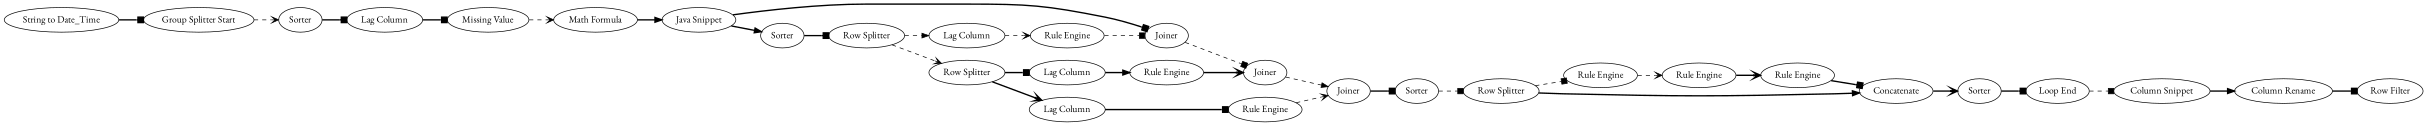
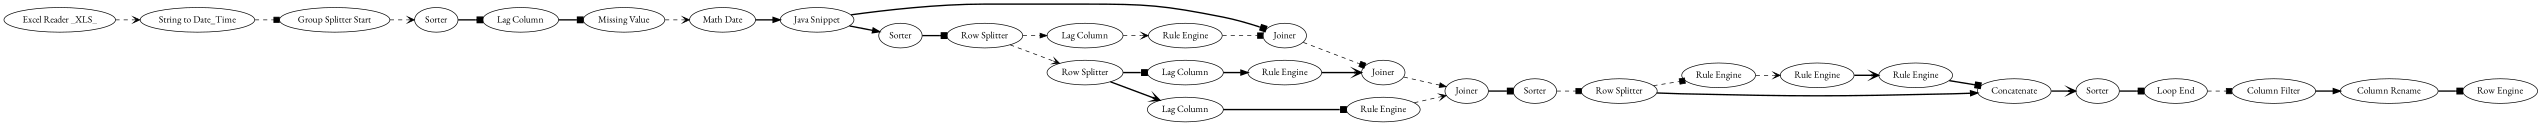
node "Excel Reader _XLS_": added
edge "String to Date_Time" -> "Group Splitter Start": style bold -> dashed
node "Math Formula": label "Math Formula" -> "Math Date"
node "Column Snippet": label "Column Snippet" -> "Column Filter"
node "Row Filter": label "Row Filter" -> "Row Engine"
